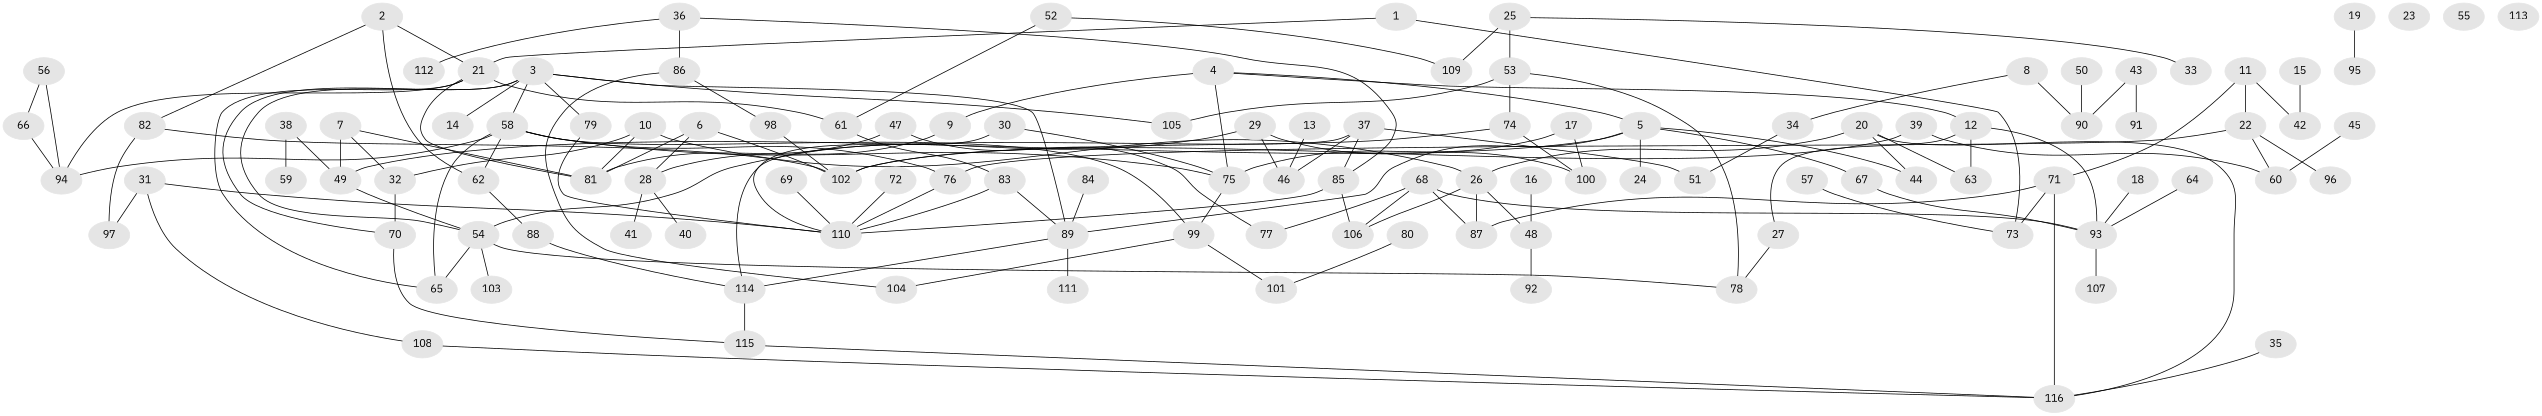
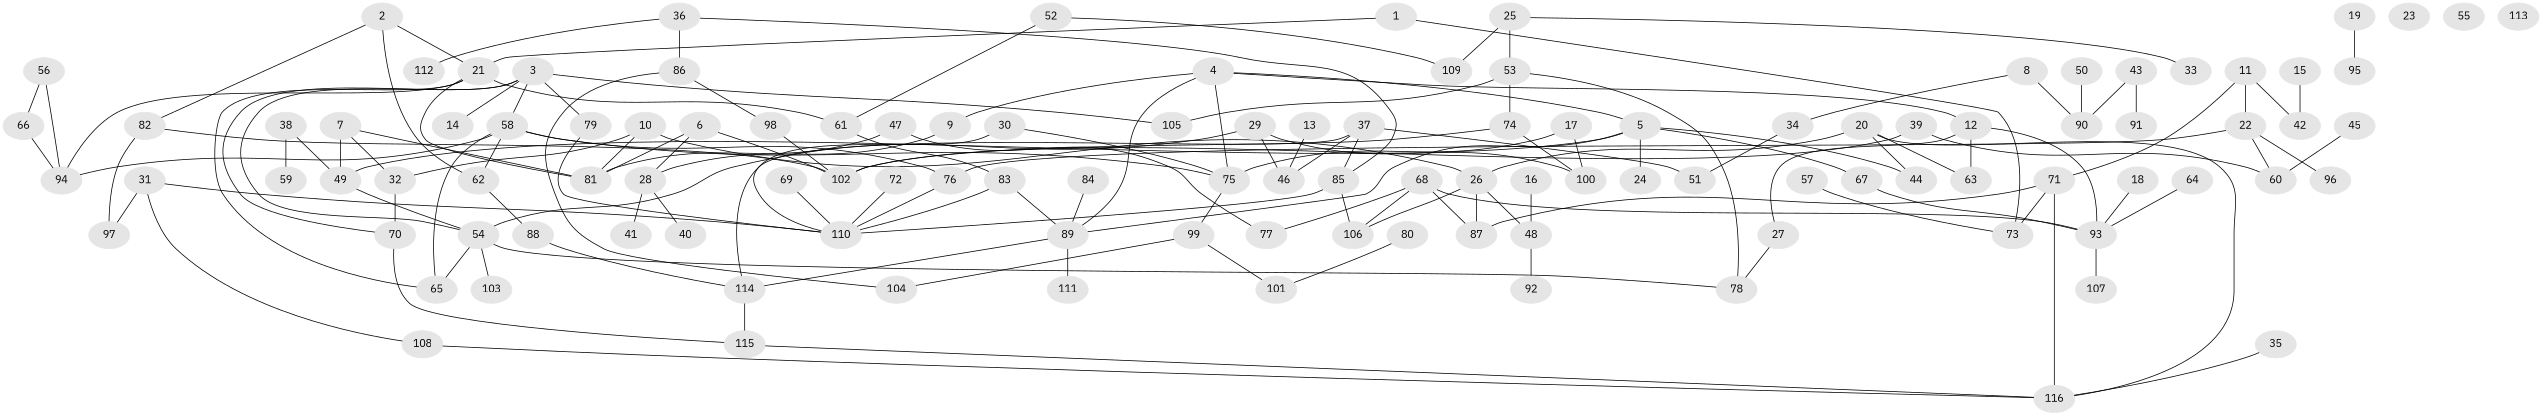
edge "3" -- "89": now "4" -- "89"
edge "58" -- "99": removed
